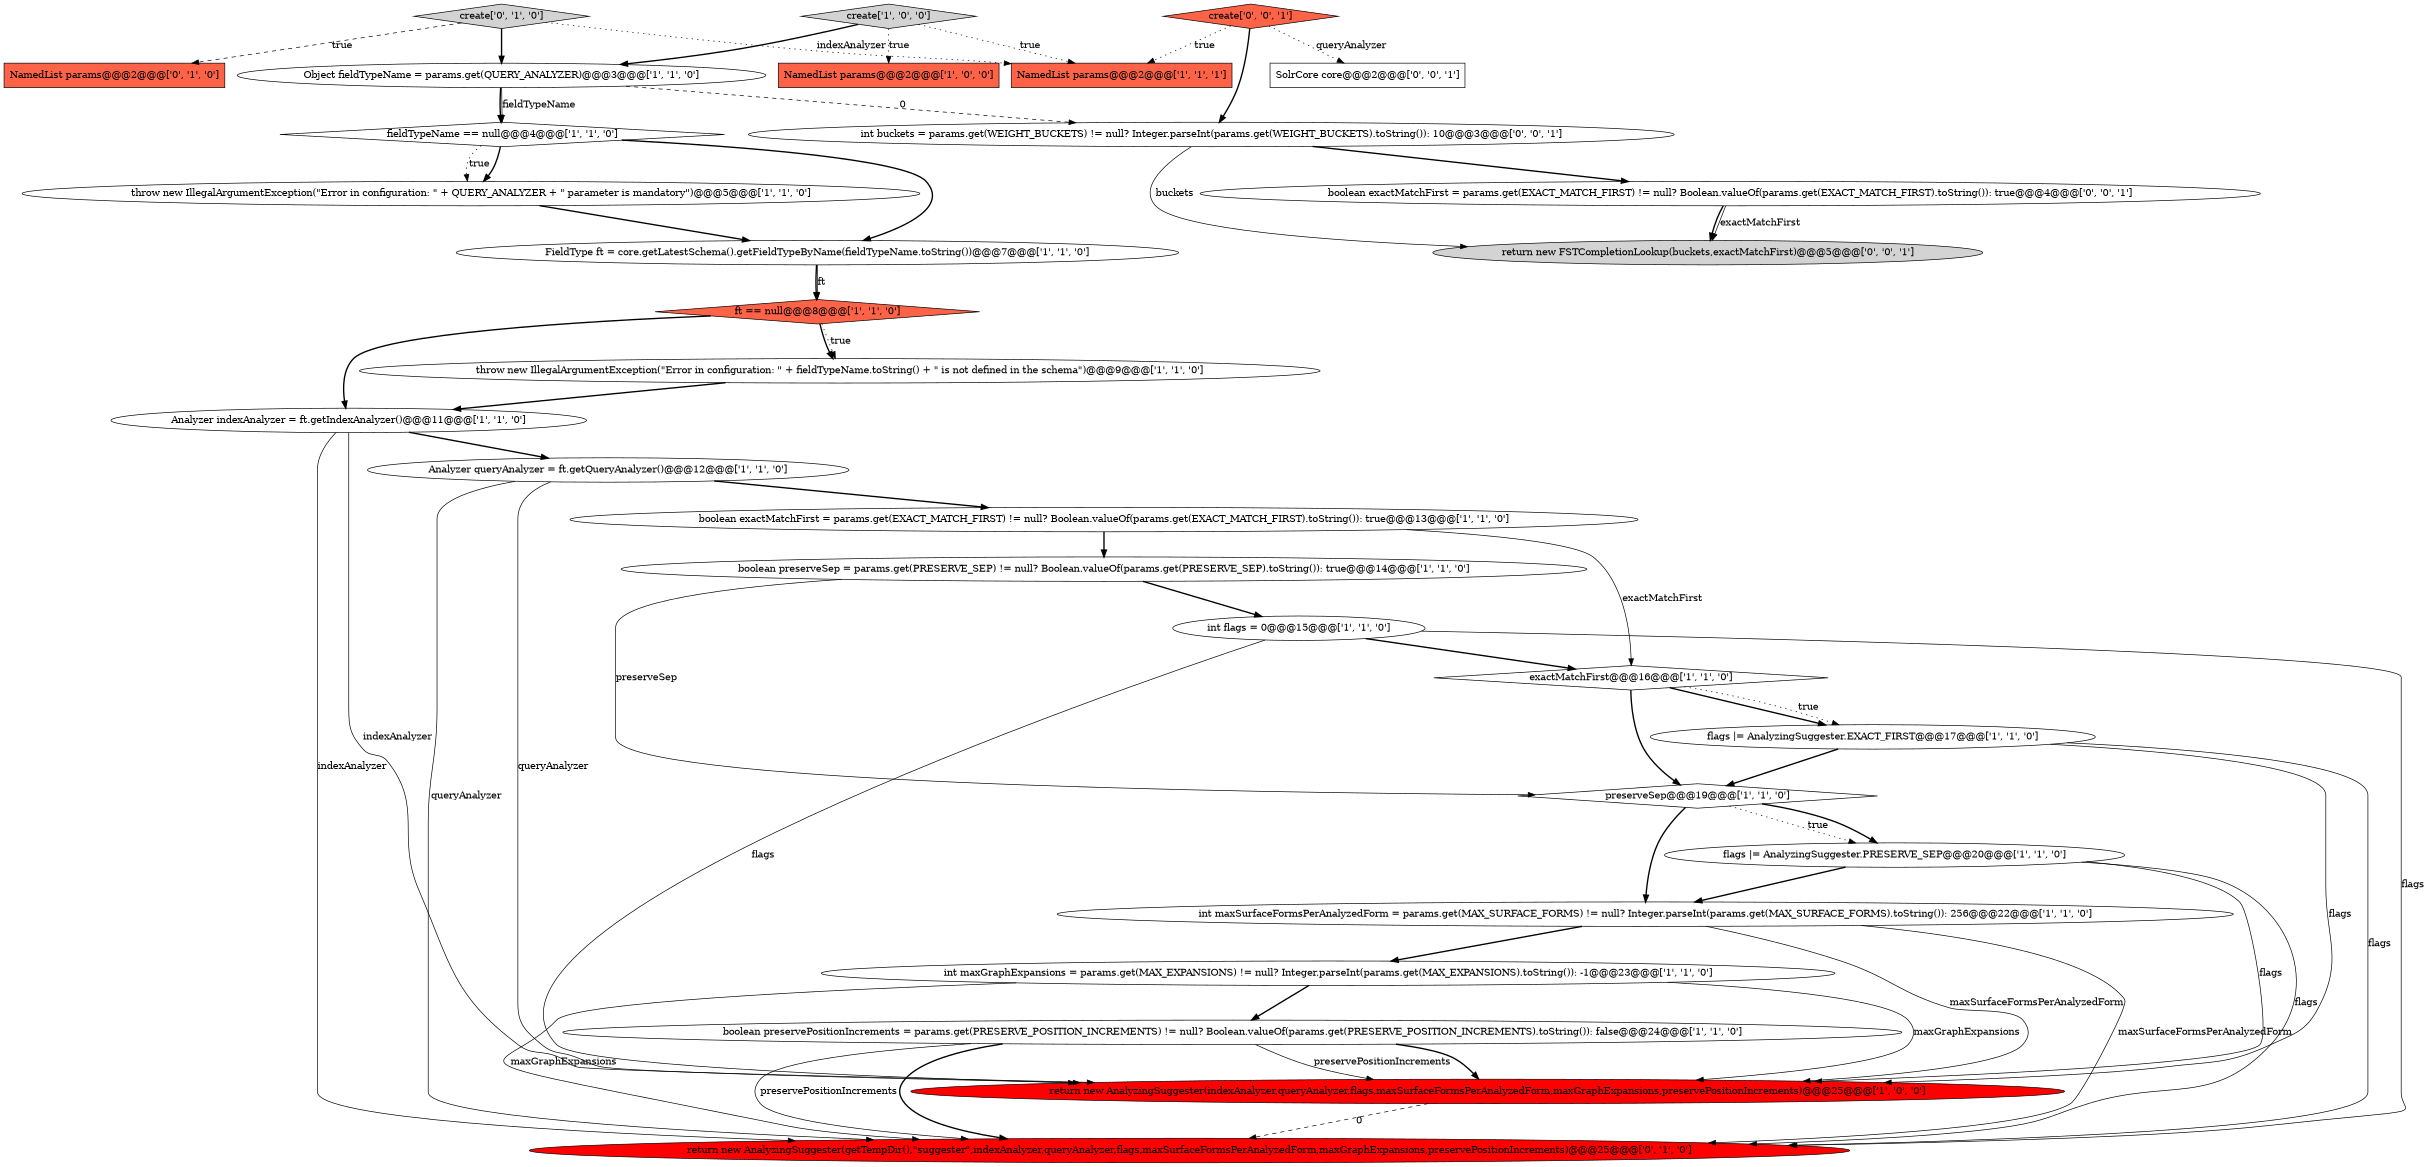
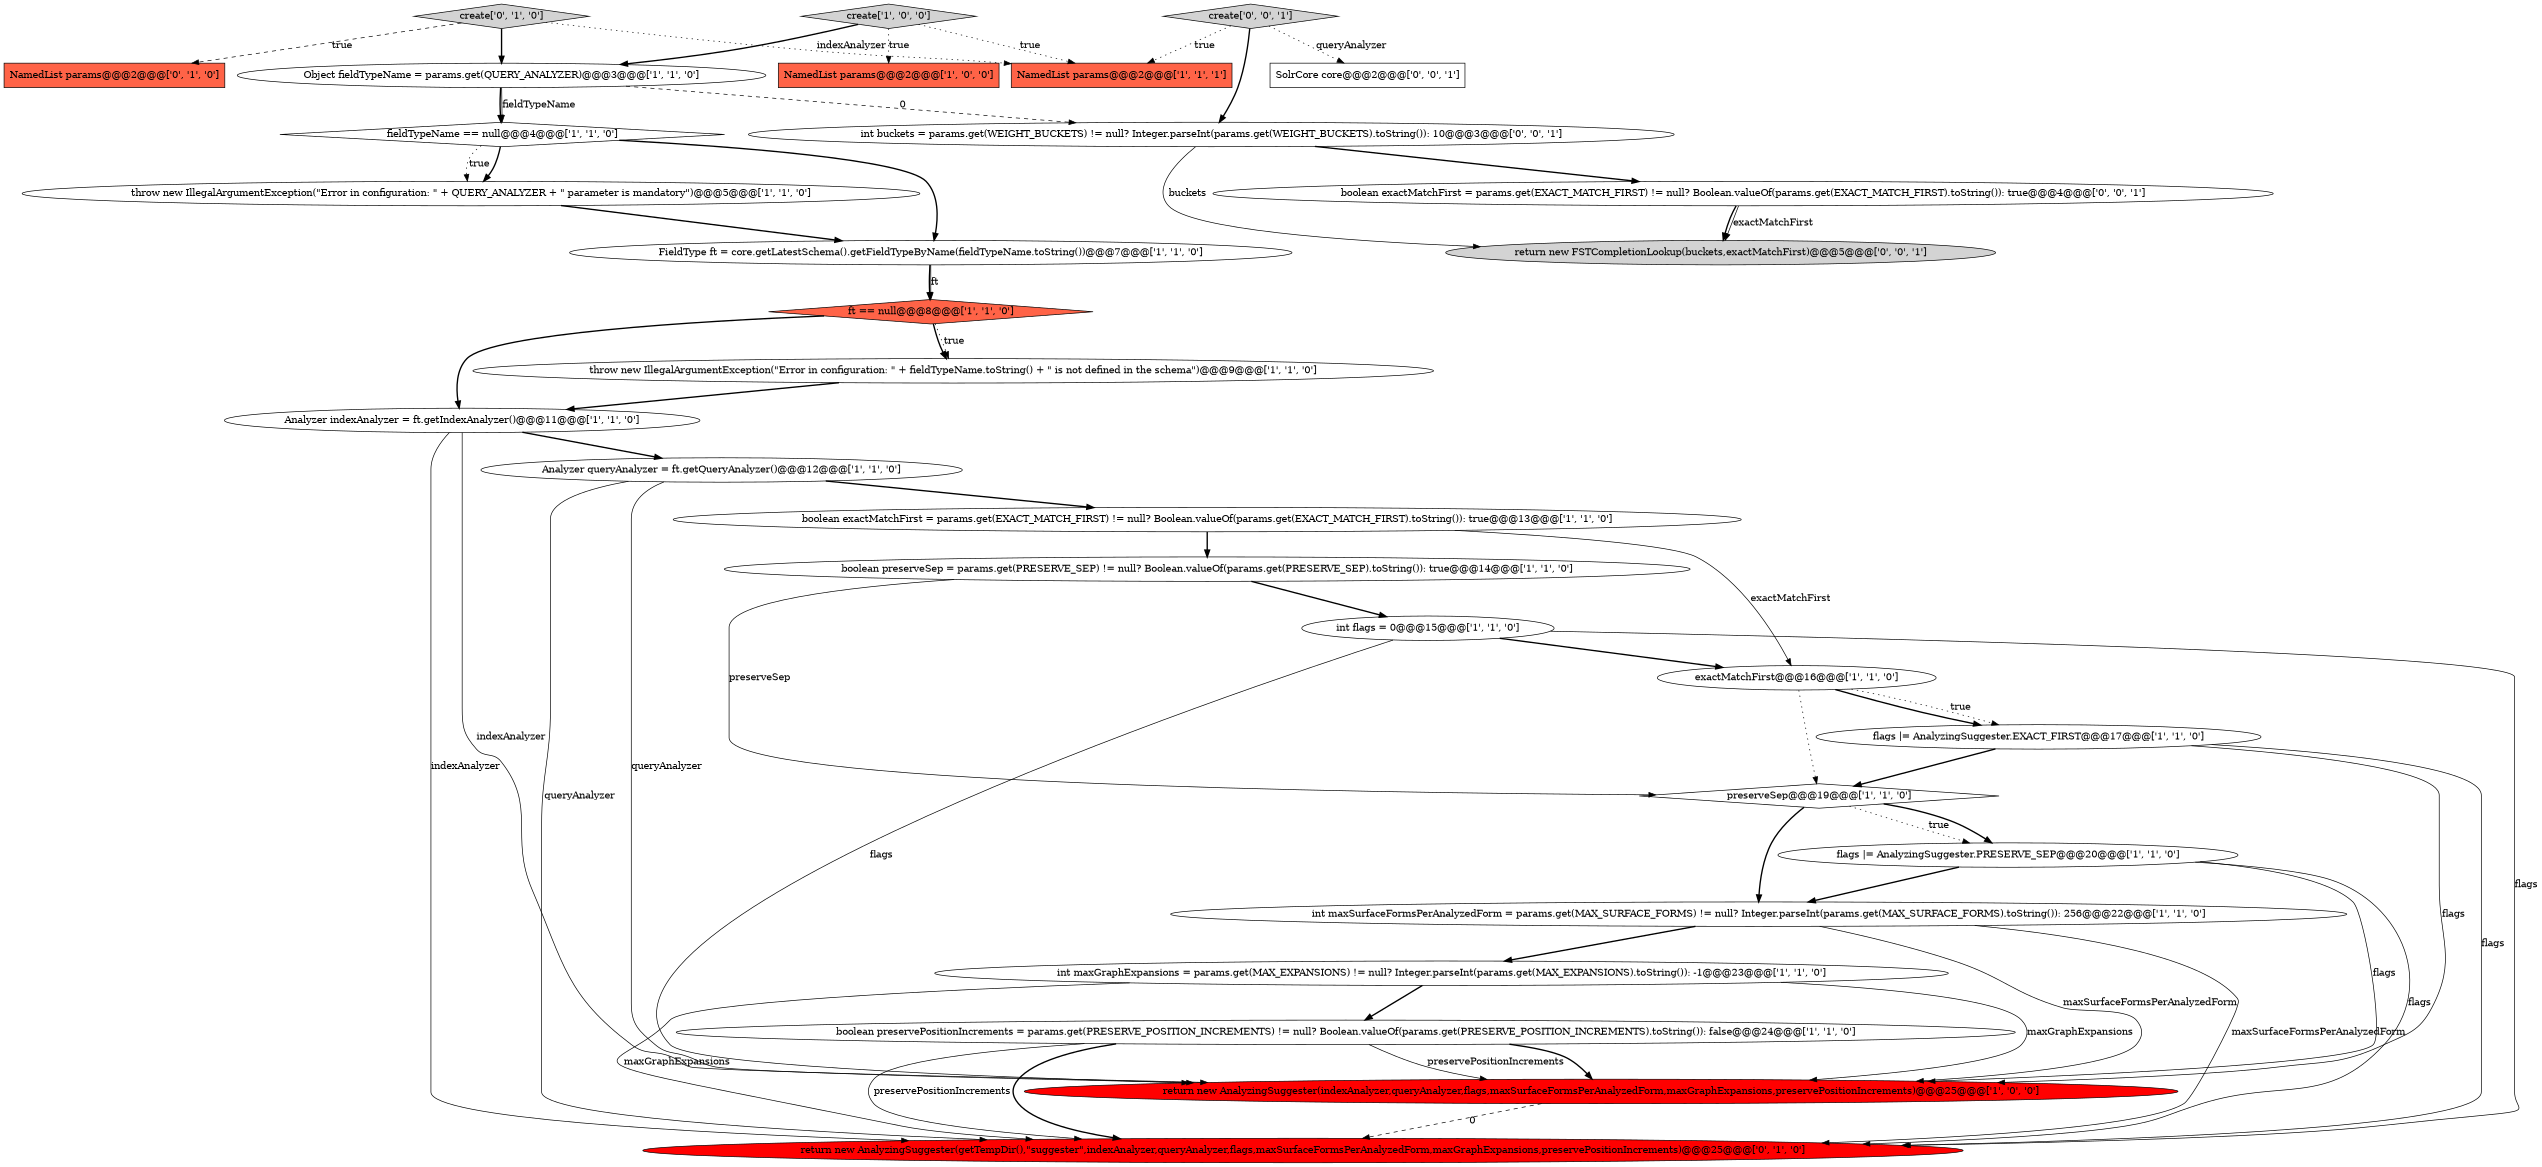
node "create['0', '0', '1']": fillcolor tomato -> lightgray
node "exactMatchFirst@@@16@@@['1', '1', '0']": shape diamond -> ellipse
edge "exactMatchFirst@@@16@@@['1', '1', '0']" -> "preserveSep@@@19@@@['1', '1', '0']": style bold -> dotted
